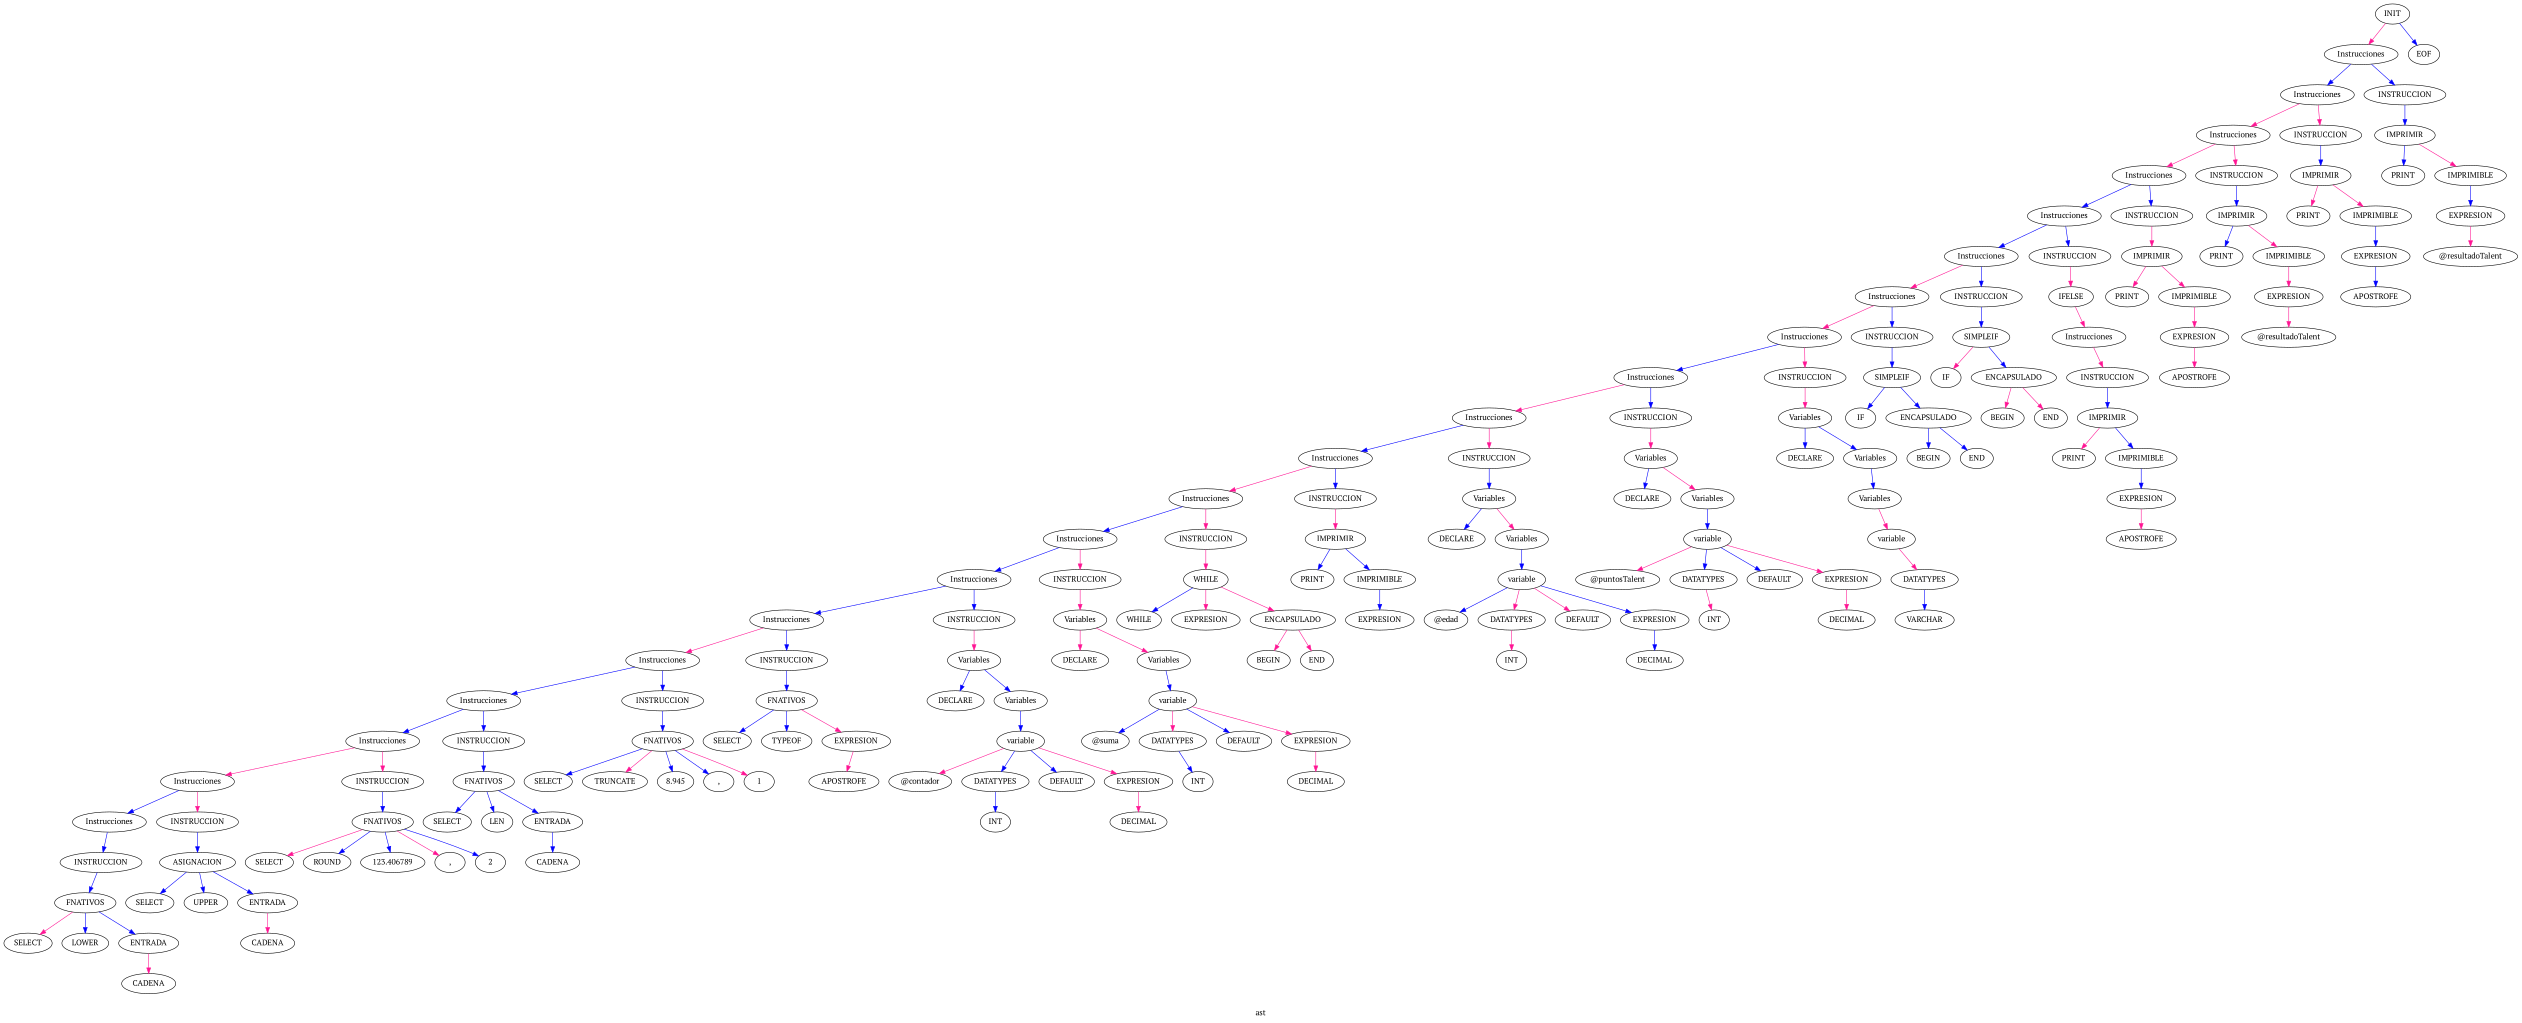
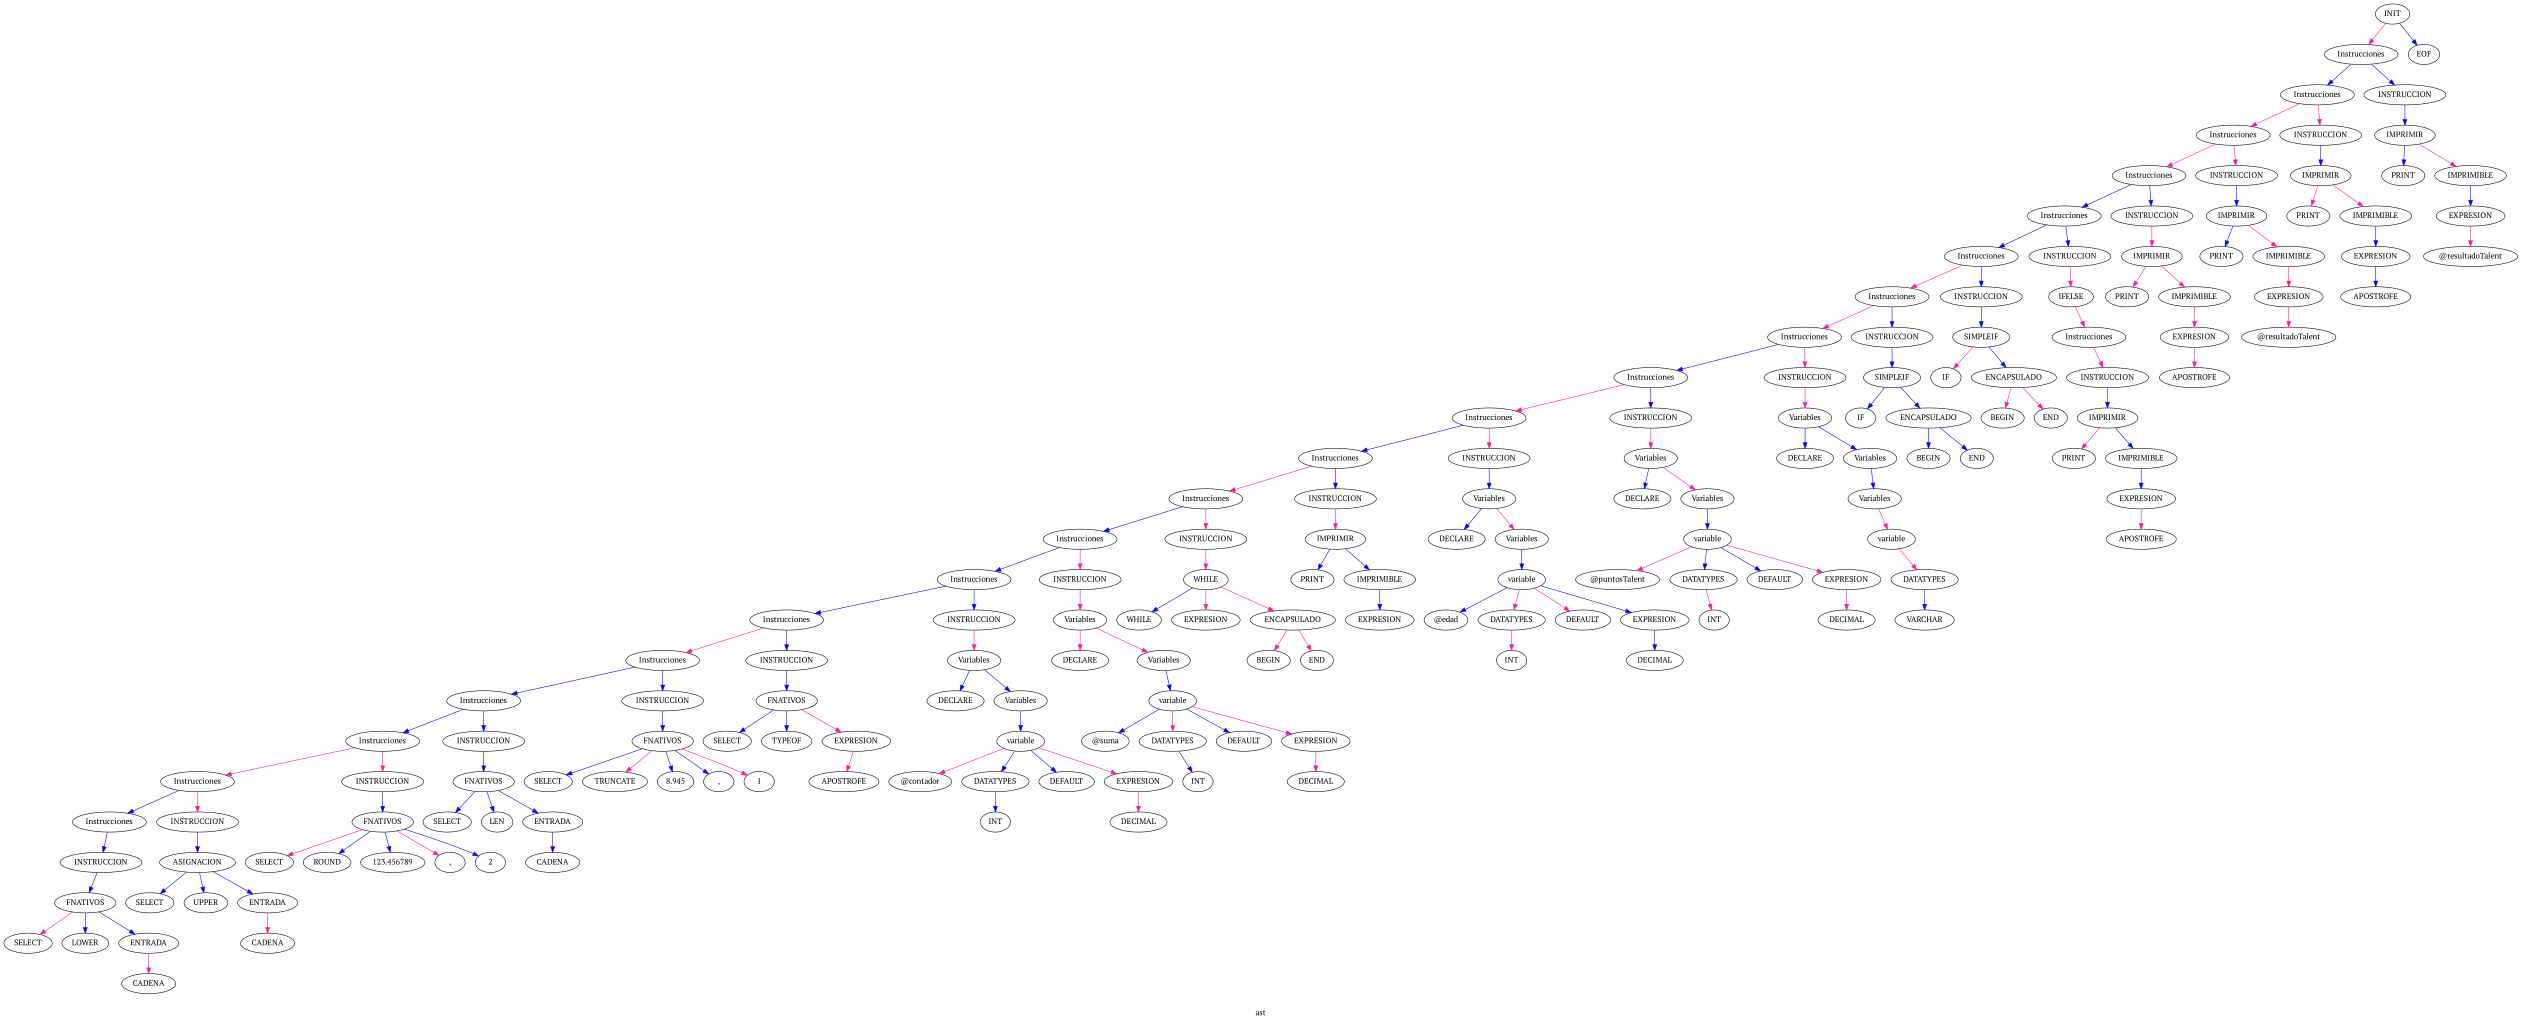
node "123.406789": label "123.406789" -> "123.456789"
